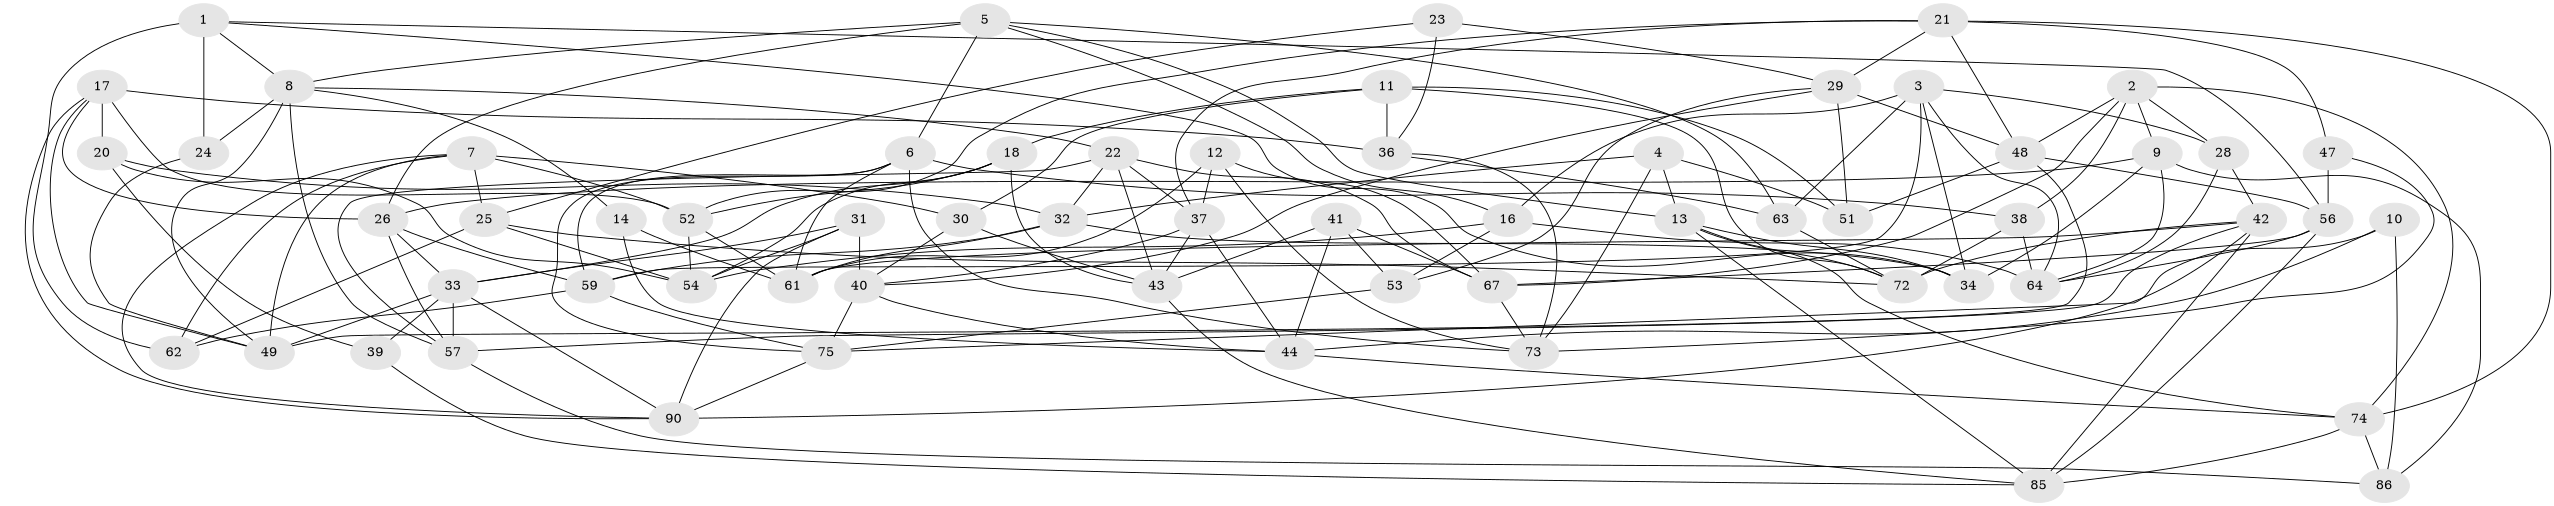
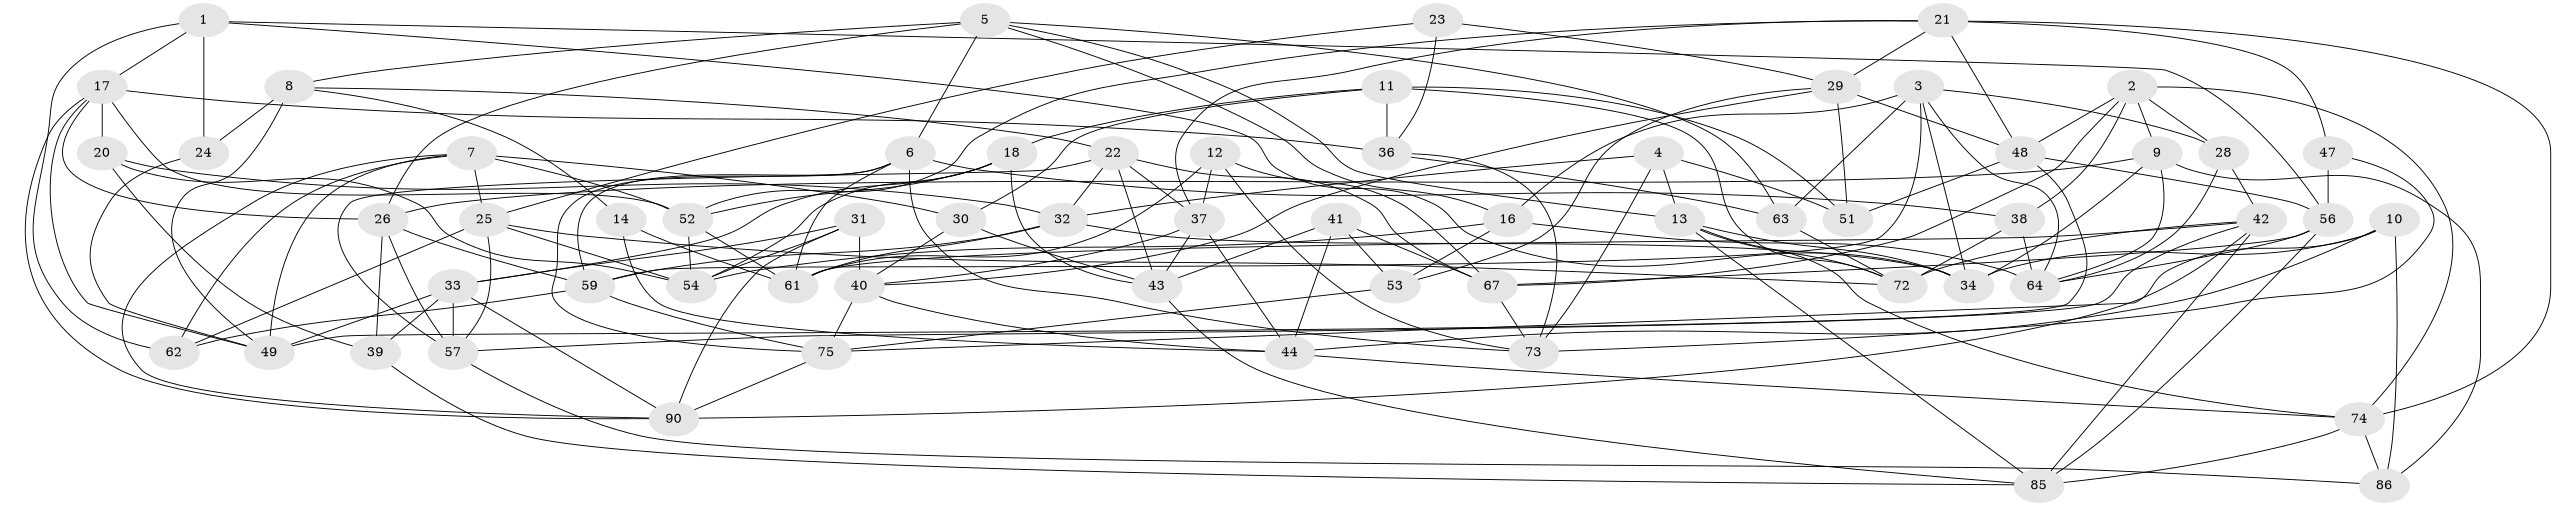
edge "1" -- "8": now "1" -- "17"
edge "8" -- "57": now "25" -- "57"
edge "10" -- "34": added
edge "26" -- "33": now "26" -- "39"
